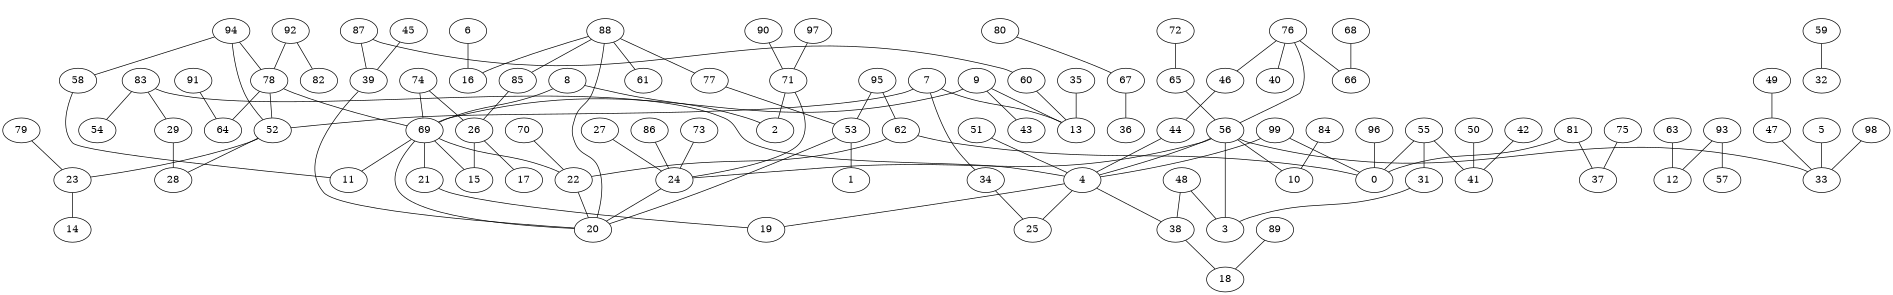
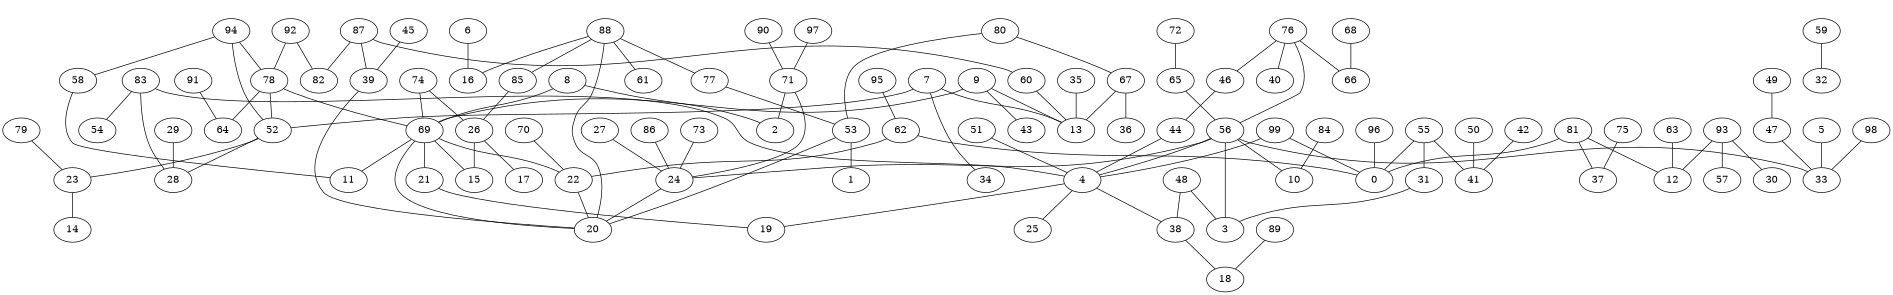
edge "87" -- "82": added
edge "95" -- "53": now "80" -- "53"
edge "67" -- "13": added
edge "83" -- "29": now "83" -- "28"
edge "81" -- "12": added
node "30": added
edge "34" -- "25": removed
